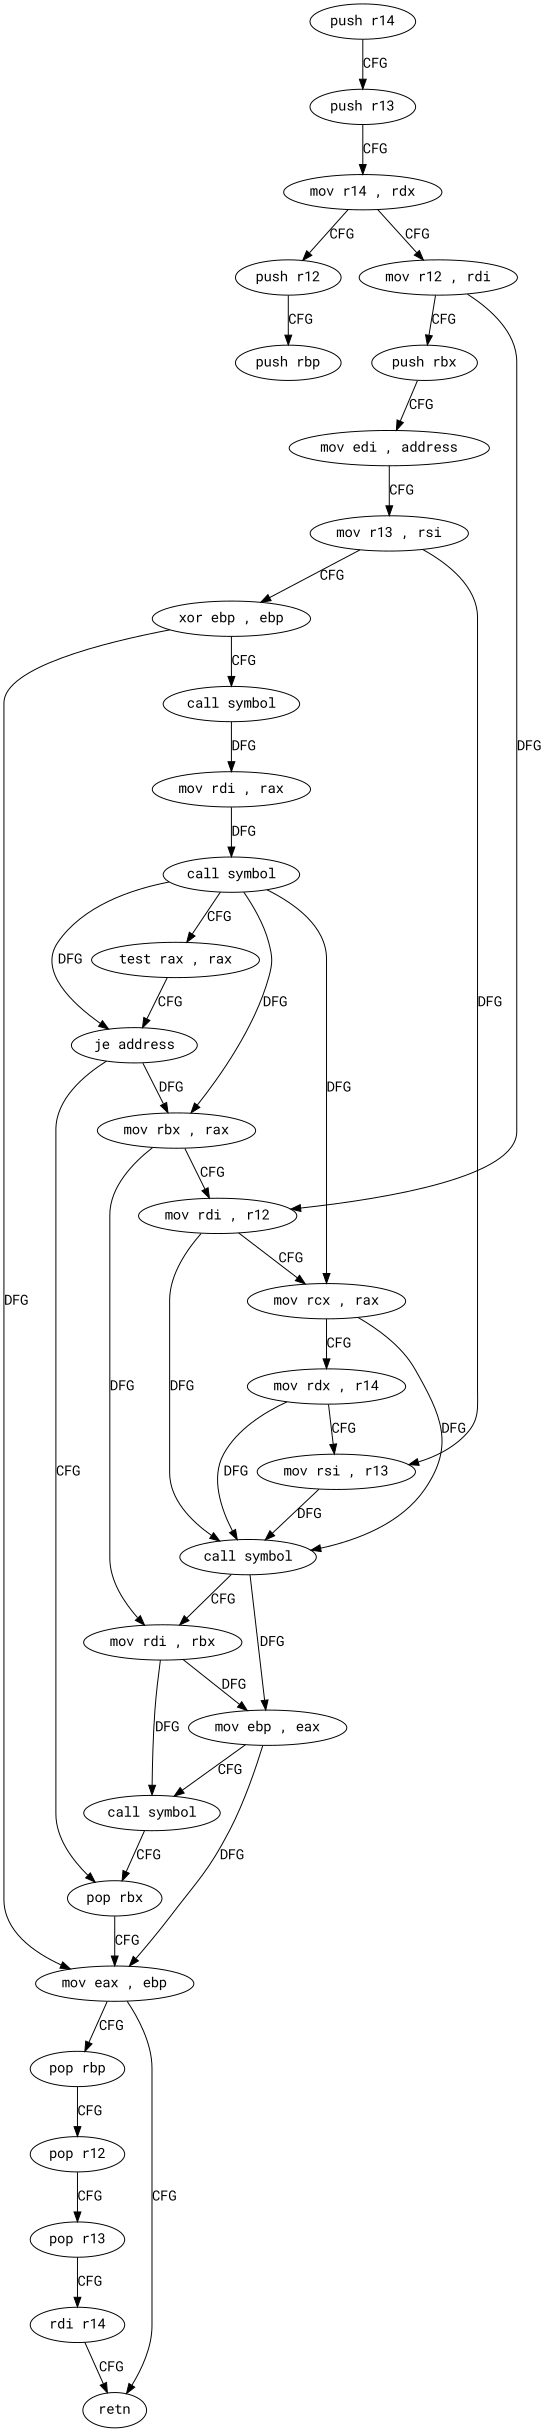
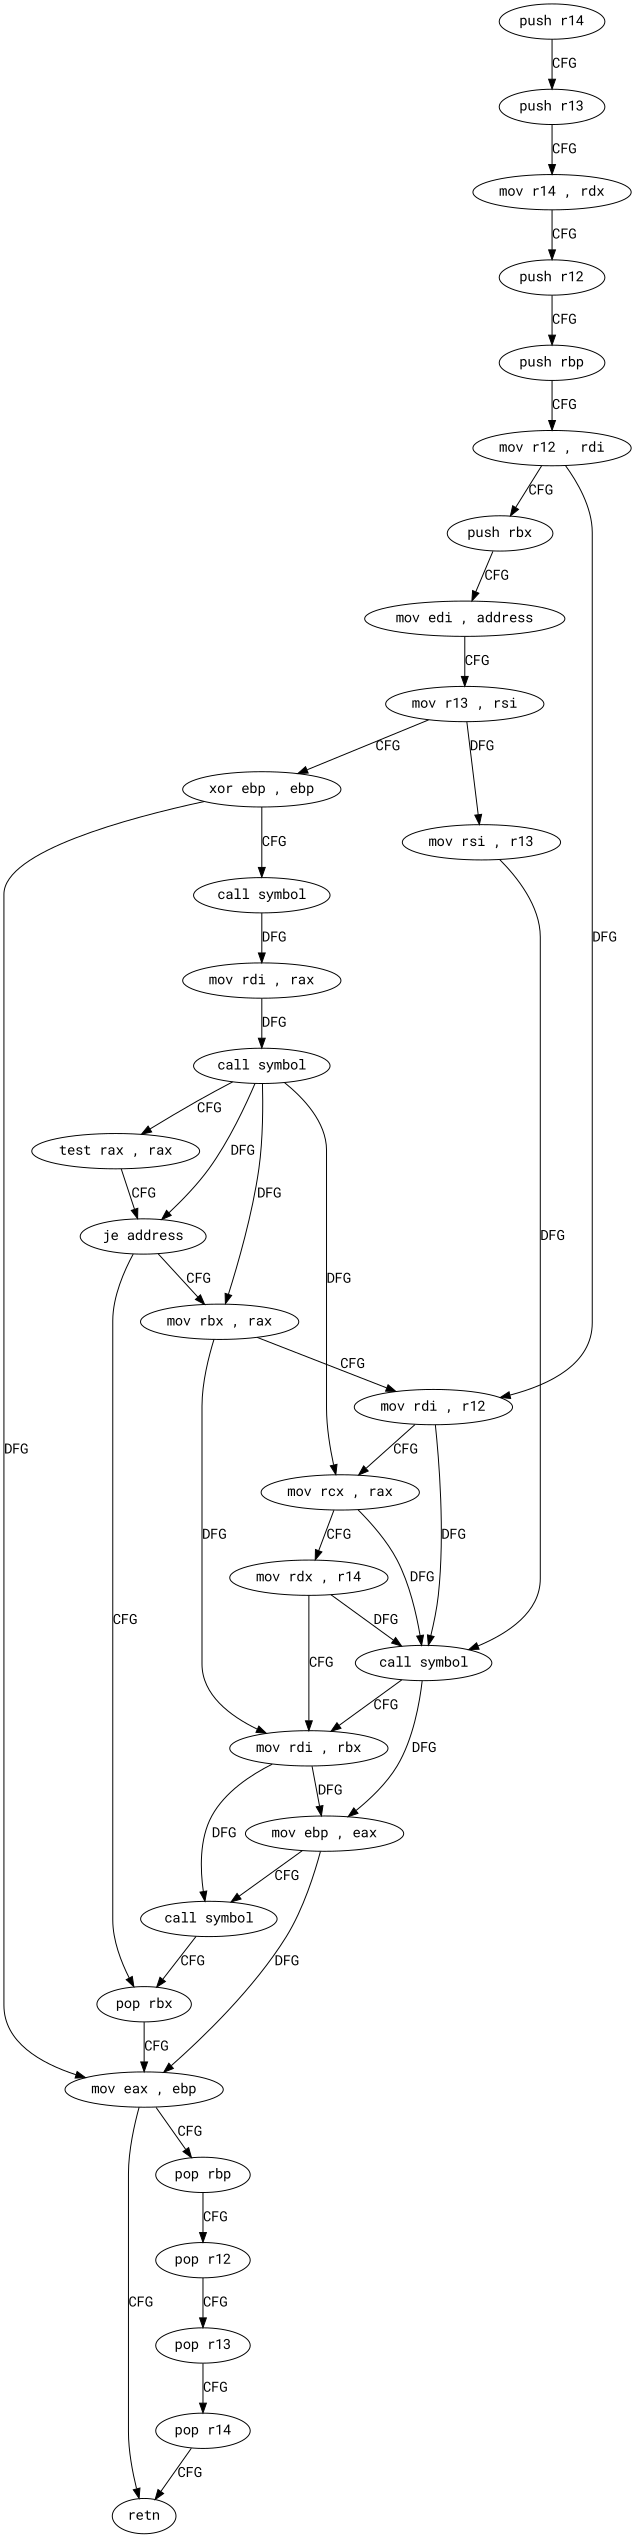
edge "mov r14 , rdx" -> "mov r12 , rdi": now "push rbp" -> "mov r12 , rdi"
edge "je address" -> "mov rbx , rax": label "DFG" -> "CFG"
edge "mov rdx , r14" -> "mov rsi , r13": now "mov rdx , r14" -> "mov rdi , rbx"
node "rdi r14": label "rdi r14" -> "pop r14"
